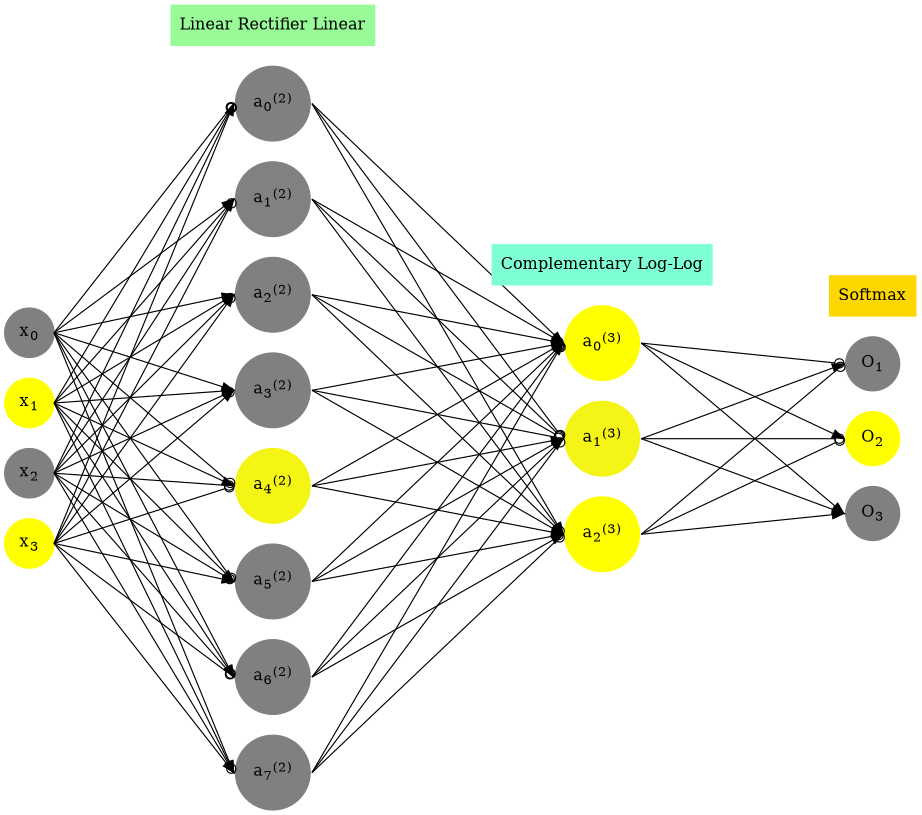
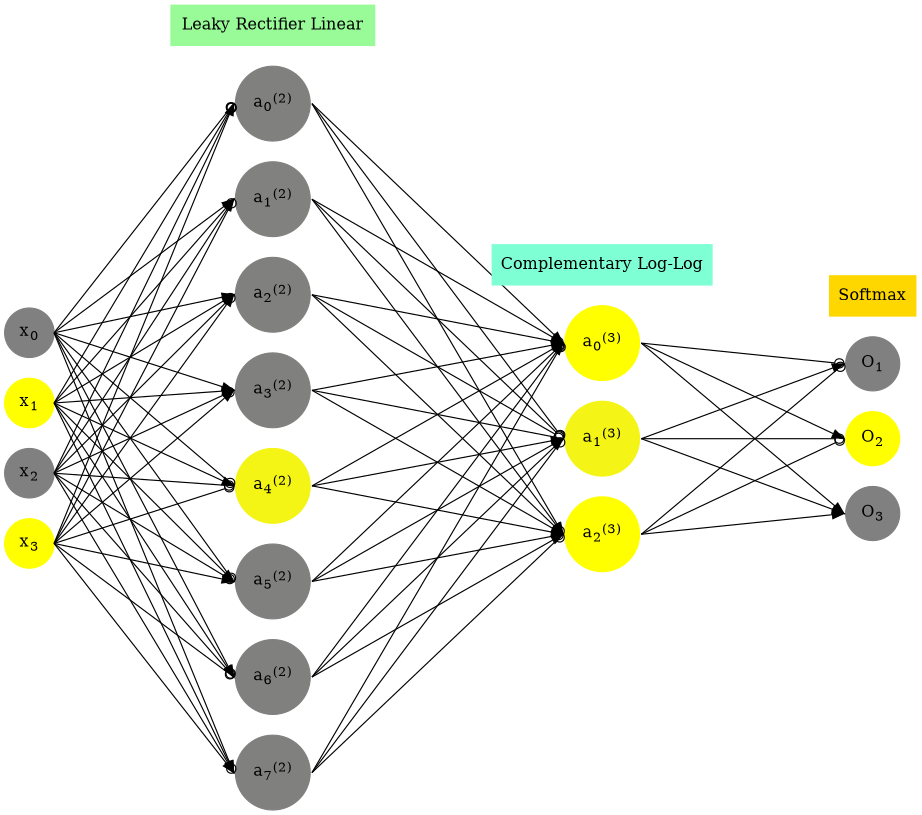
node "Linear Rectifier Linear": label "Linear Rectifier Linear" -> "Leaky Rectifier Linear"
